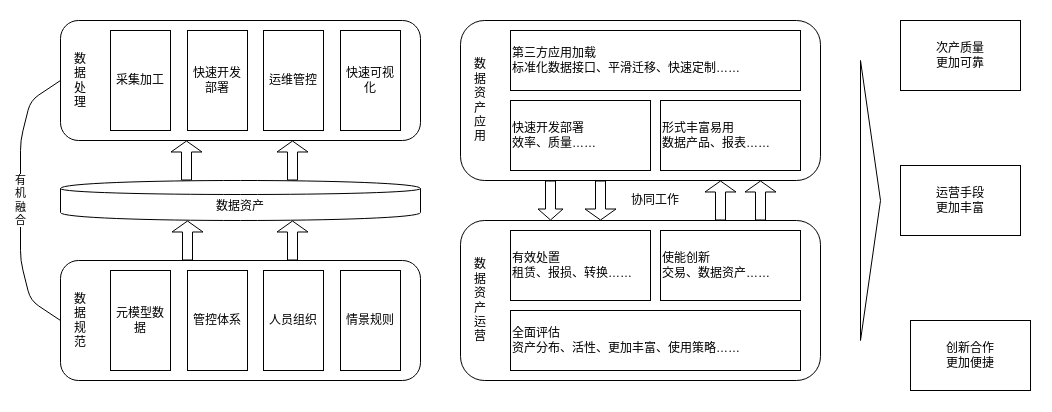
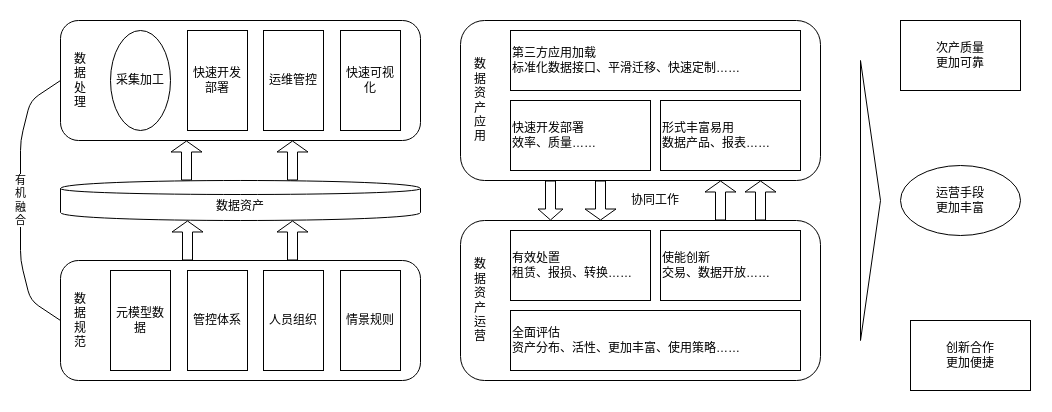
node "采集加工": shape rectangle -> ellipse
node "运营手段 更加丰富": shape rectangle -> ellipse
node "使能创新 交易、数据资产……": label "使能创新 交易、数据资产……" -> "使能创新 交易、数据开放……"
